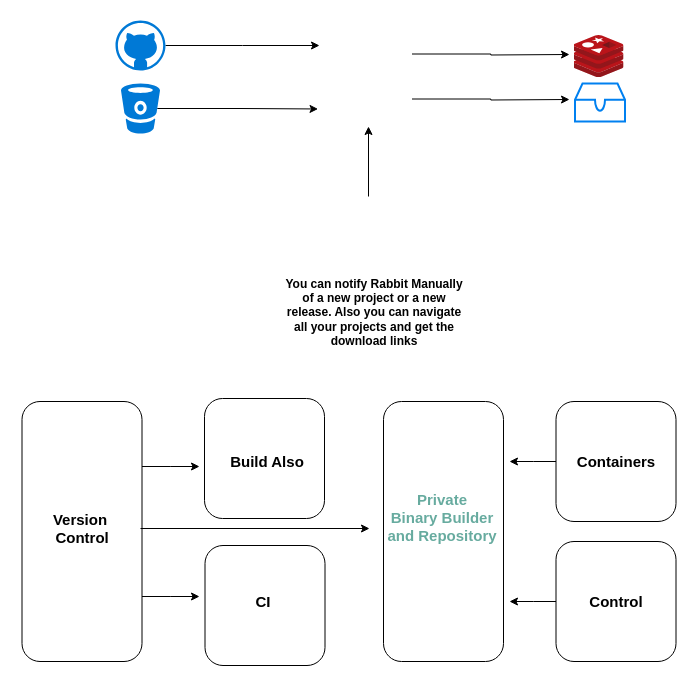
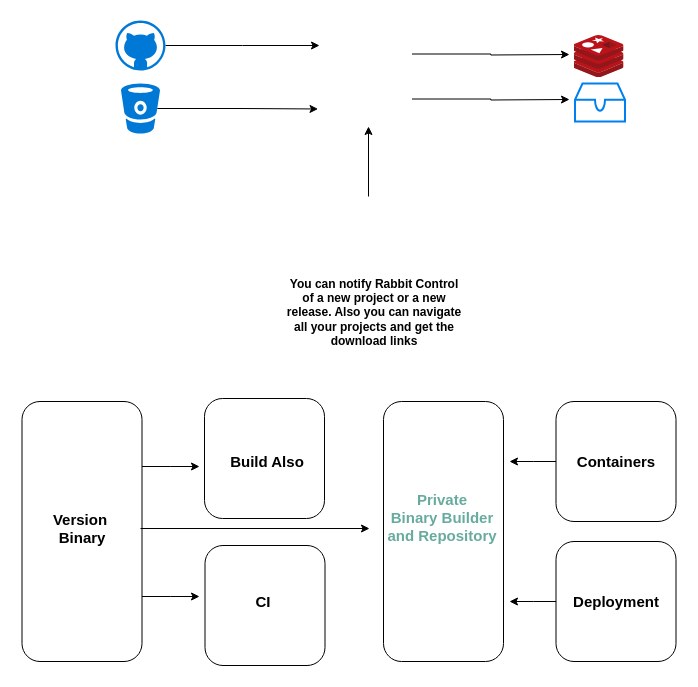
node "You can notify Rabbit Manually of a new project or a new release. Also you can navigate all your projects and get the download links": label "You can notify Rabbit Manually of a new project or a new release. Also you can navigate all your projects and get the download links" -> "You can notify Rabbit Control of a new project or a new release. Also you can navigate all your projects and get the download links"
node "Version Control": label "Version Control" -> "Version Binary"
node "Control": label "Control" -> "Deployment"
